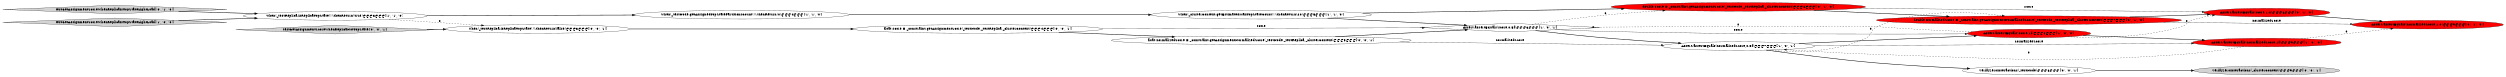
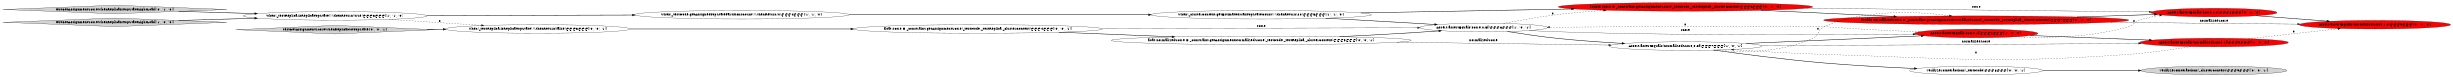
node "Assert.assertEquals(score,0.5f)@@@6@@@['1', '0', '1']": shape diamond -> ellipse
